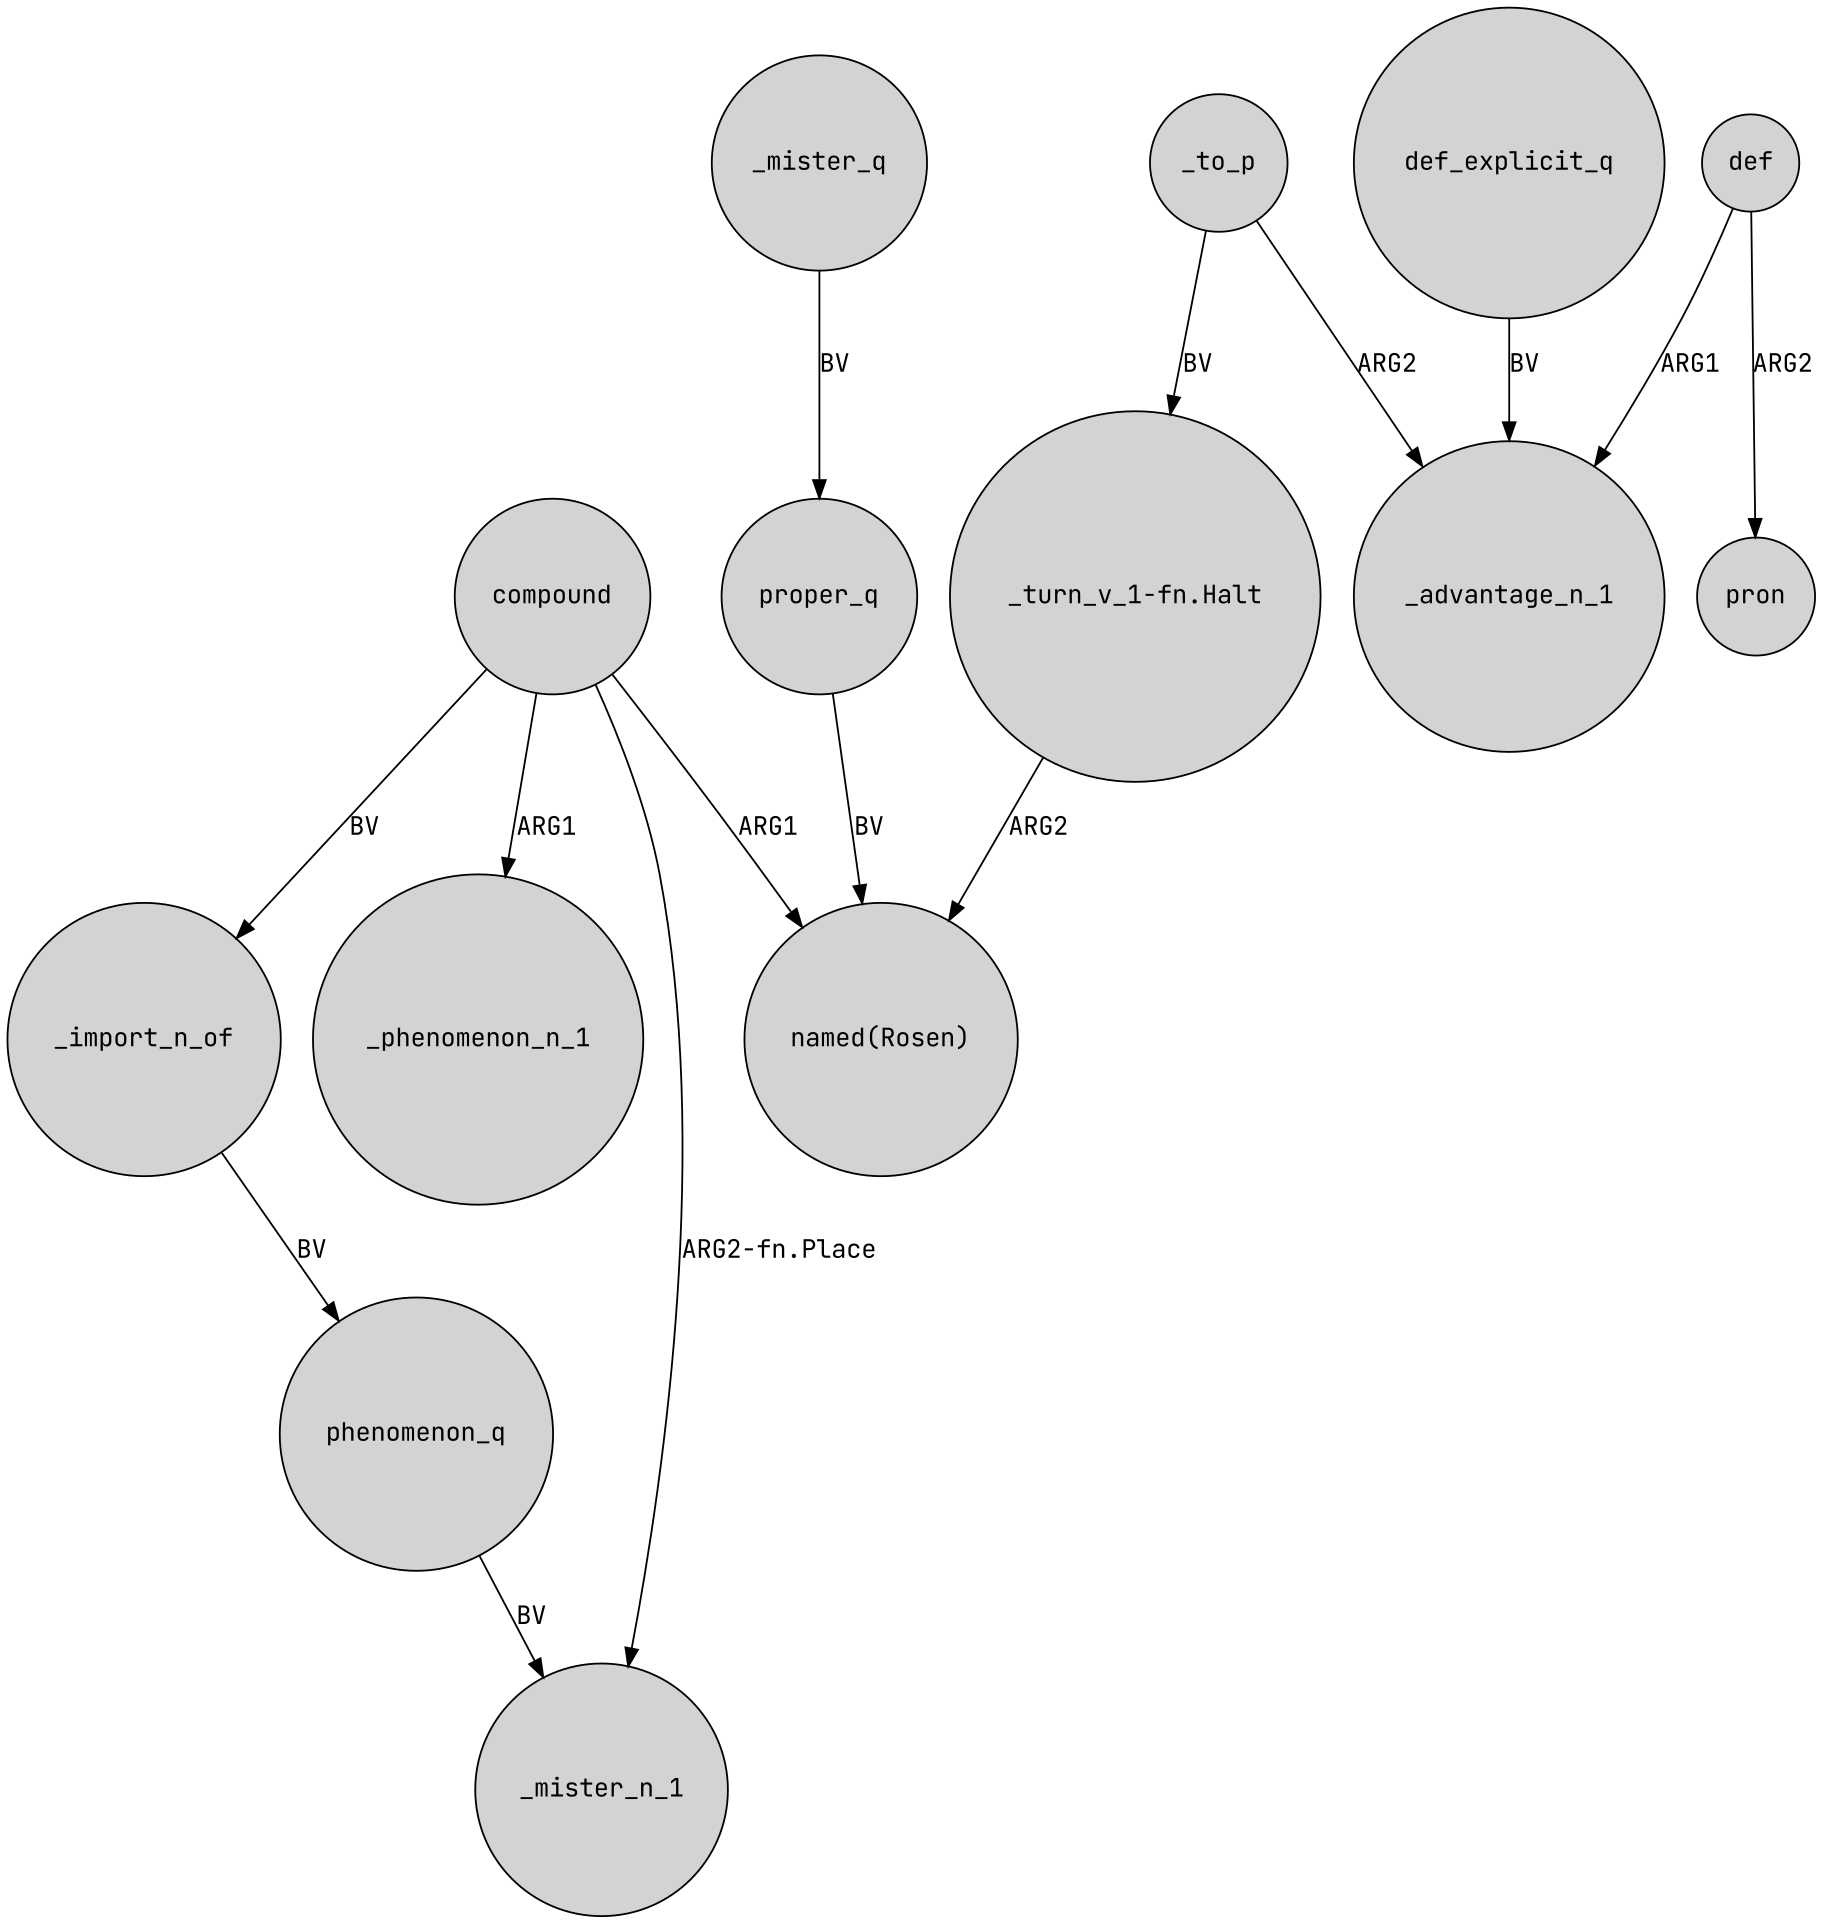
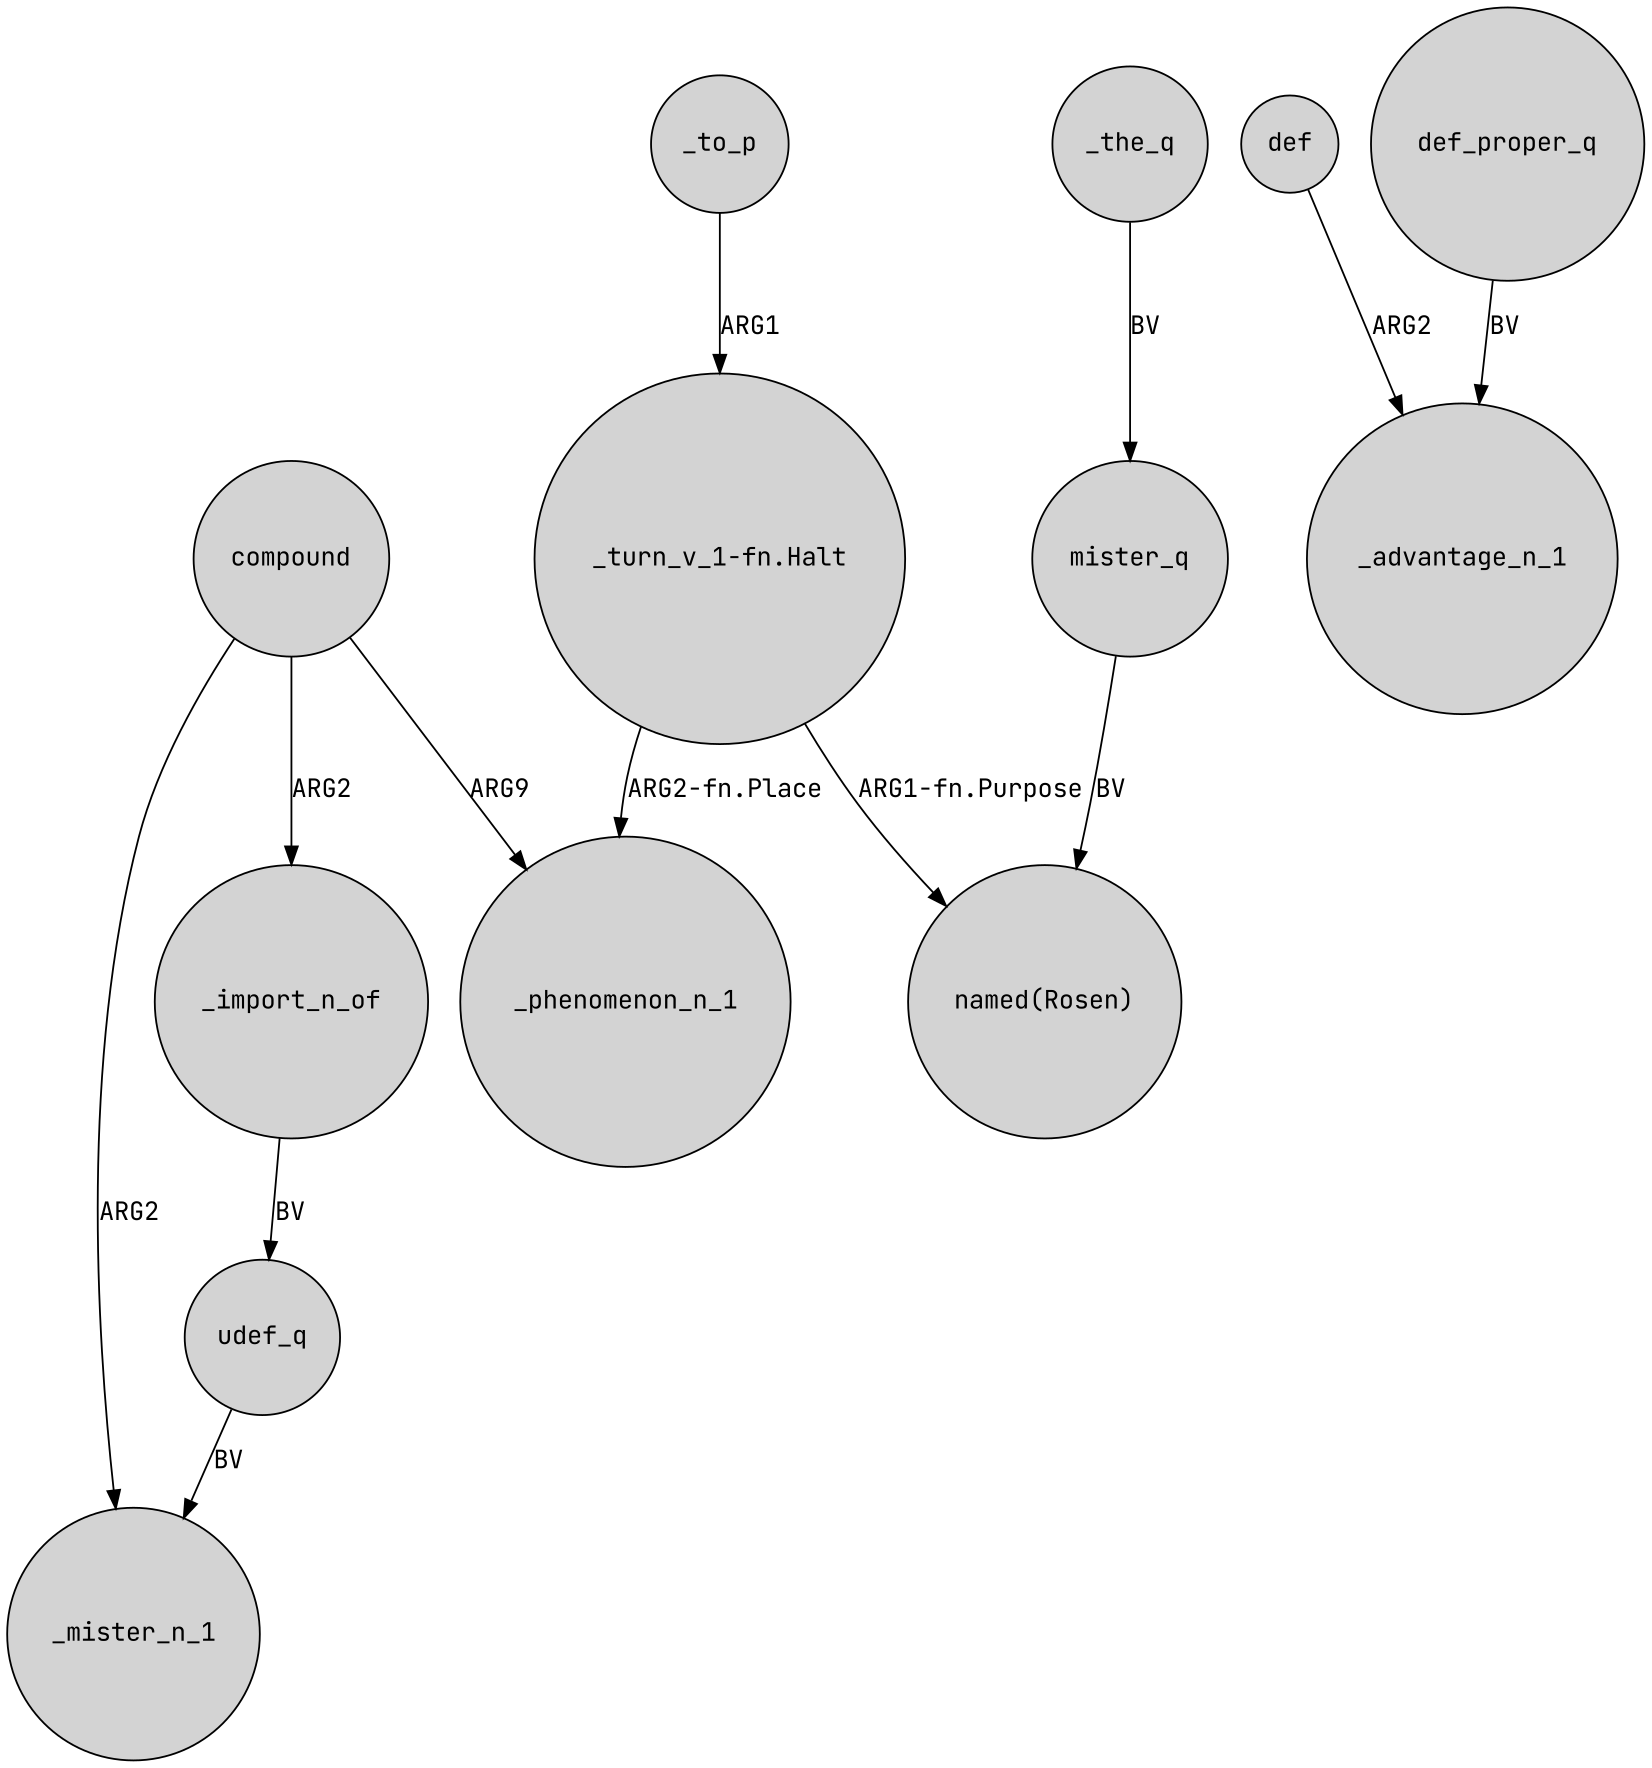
node "_mister_q": label "_mister_q" -> "_the_q"
node "def_explicit_q": label "def_explicit_q" -> "def_proper_q"
edge "_to_p" -> "_advantage_n_1": removed, label "ARG2"
edge "_to_p" -> "_turn_v_1-fn.Halt": label "BV" -> "ARG1"
edge "def" -> "_advantage_n_1": label "ARG1" -> "ARG2"
node "proper_q": label "proper_q" -> "mister_q"
node "pron": removed
edge "_turn_v_1-fn.Halt" -> "_phenomenon_n_1": added, label "ARG2-fn.Place"
edge "compound" -> "named(Rosen)": removed, label "ARG1"
edge "compound" -> "_import_n_of": label "BV" -> "ARG2"
edge "compound" -> "_phenomenon_n_1": label "ARG1" -> "ARG9"
edge "_turn_v_1-fn.Halt" -> "named(Rosen)": label "ARG2" -> "ARG1-fn.Purpose"
edge "compound" -> "_mister_n_1": label "ARG2-fn.Place" -> "ARG2"
node "phenomenon_q": label "phenomenon_q" -> "udef_q"
